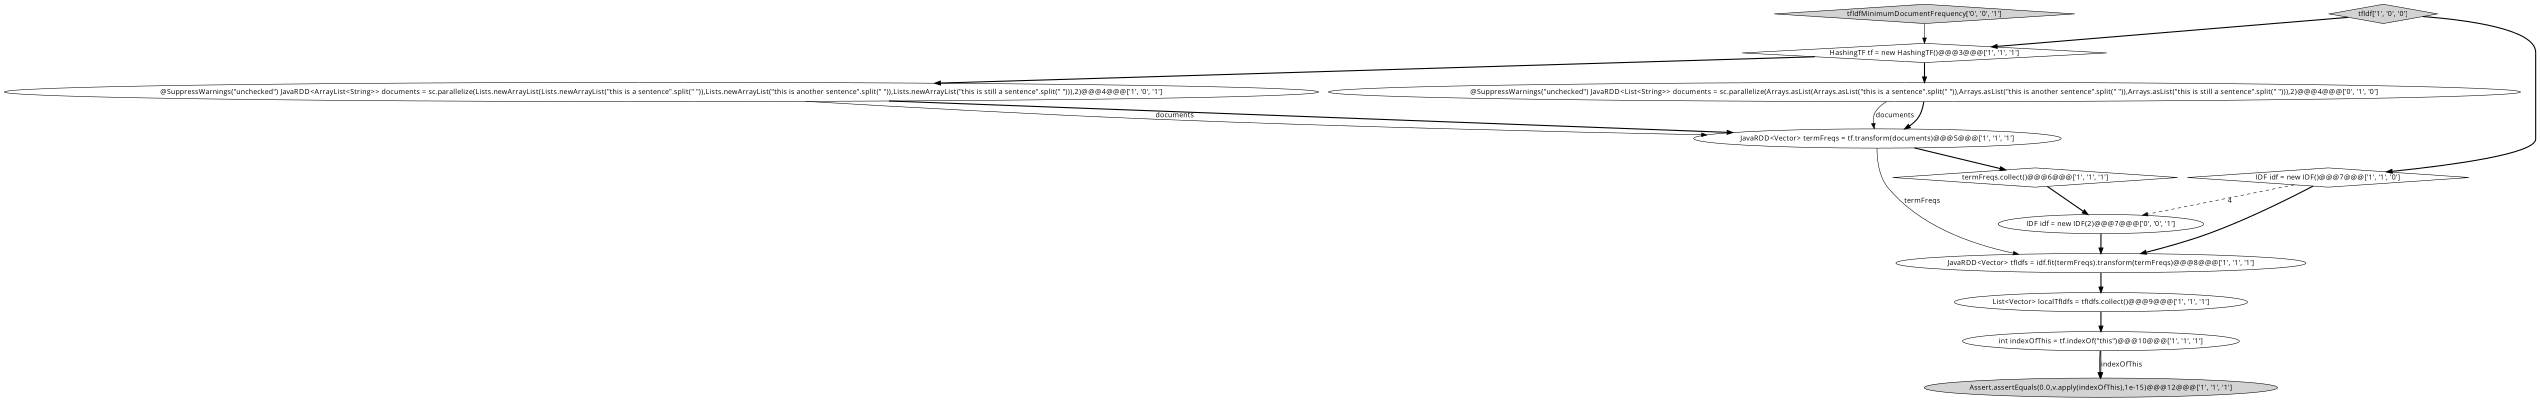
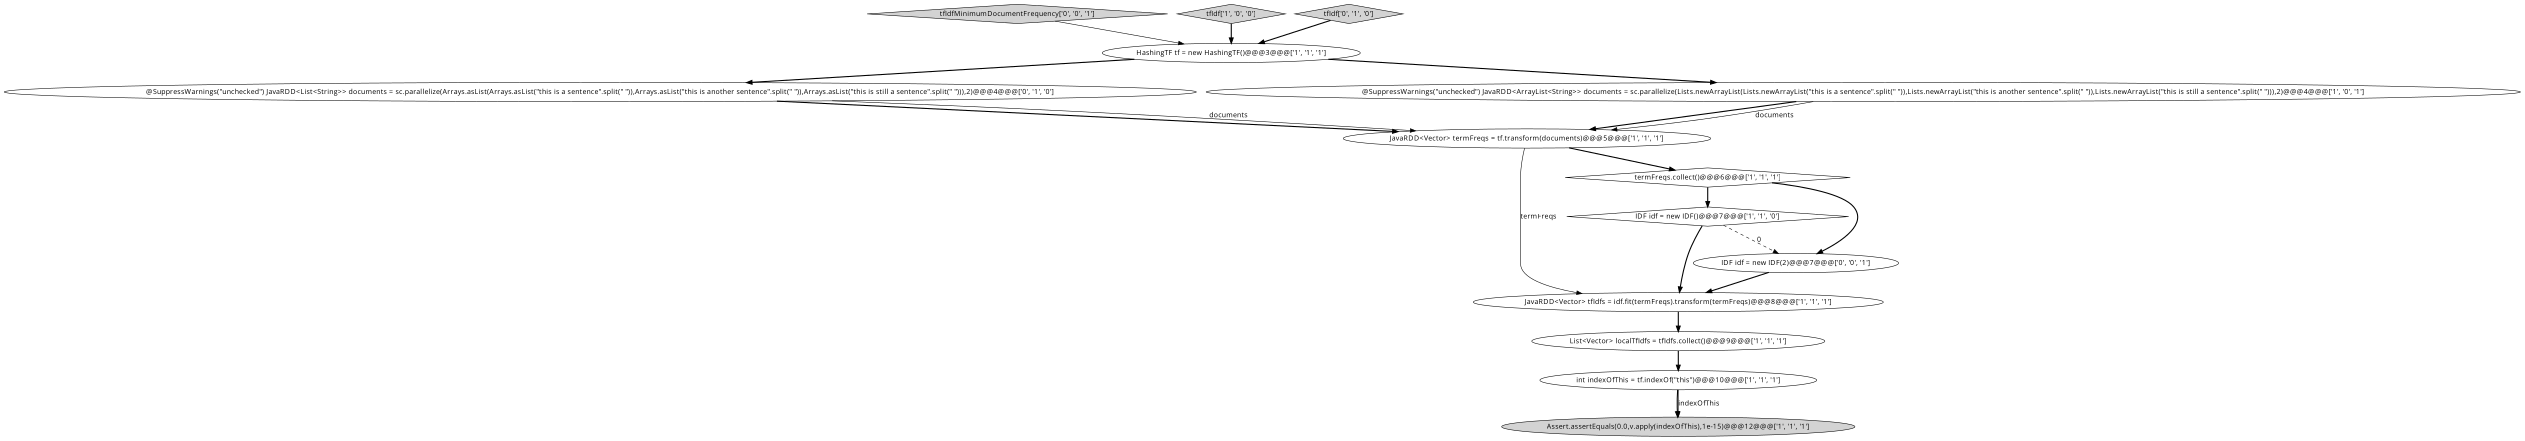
node "tfIdf['0', '1', '0']": added
node "HashingTF tf = new HashingTF()@@@3@@@['1', '1', '1']": shape diamond -> ellipse
edge "tfIdf['1', '0', '0']" -> "IDF idf = new IDF()@@@7@@@['1', '1', '0']": now "termFreqs.collect()@@@6@@@['1', '1', '1']" -> "IDF idf = new IDF()@@@7@@@['1', '1', '0']"
edge "IDF idf = new IDF()@@@7@@@['1', '1', '0']" -> "IDF idf = new IDF(2)@@@7@@@['0', '0', '1']": label "4" -> "0"
